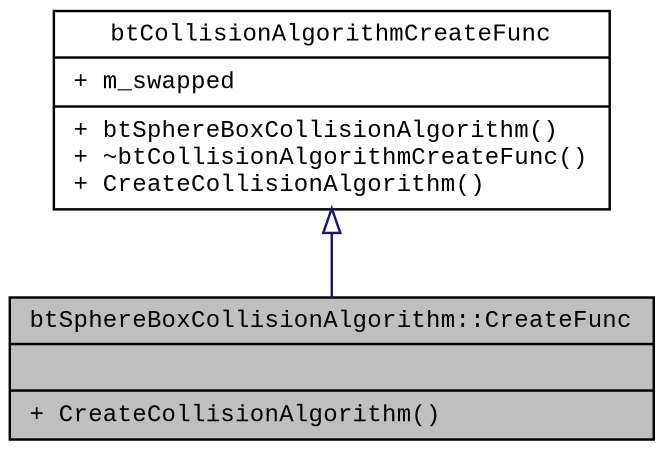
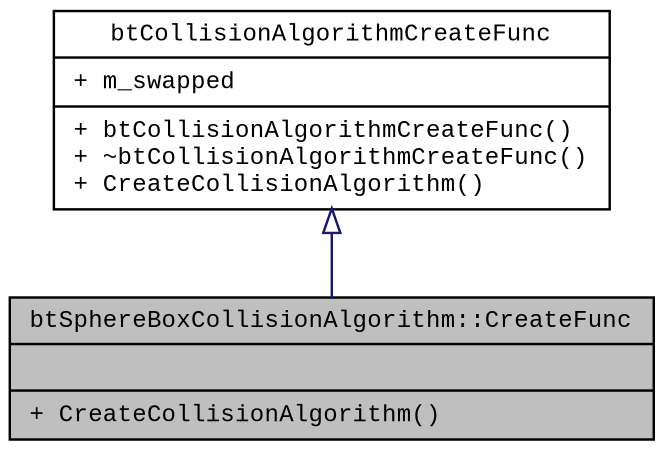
node "btCollisionAlgorithmCreateFunc": text "+ btSphereBoxCollisionAlgorithm()" -> "+ btCollisionAlgorithmCreateFunc()"
